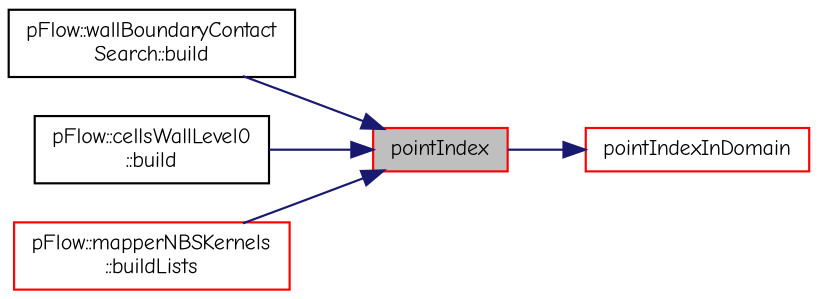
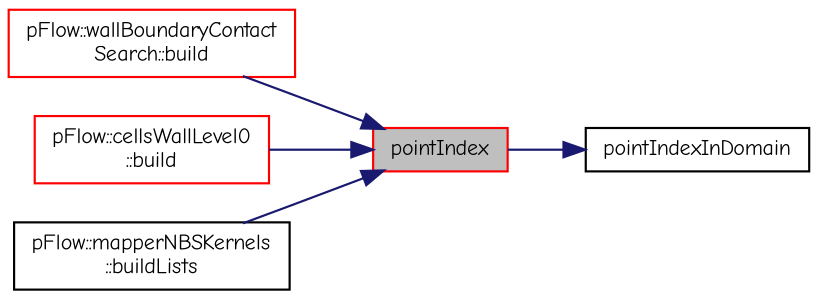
node "pFlow::wallBoundaryContact Search::build": color black -> red
node "pFlow::cellsWallLevel0 ::build": color black -> red
node "pointIndexInDomain": color red -> black
node "pFlow::mapperNBSKernels ::buildLists": color red -> black
